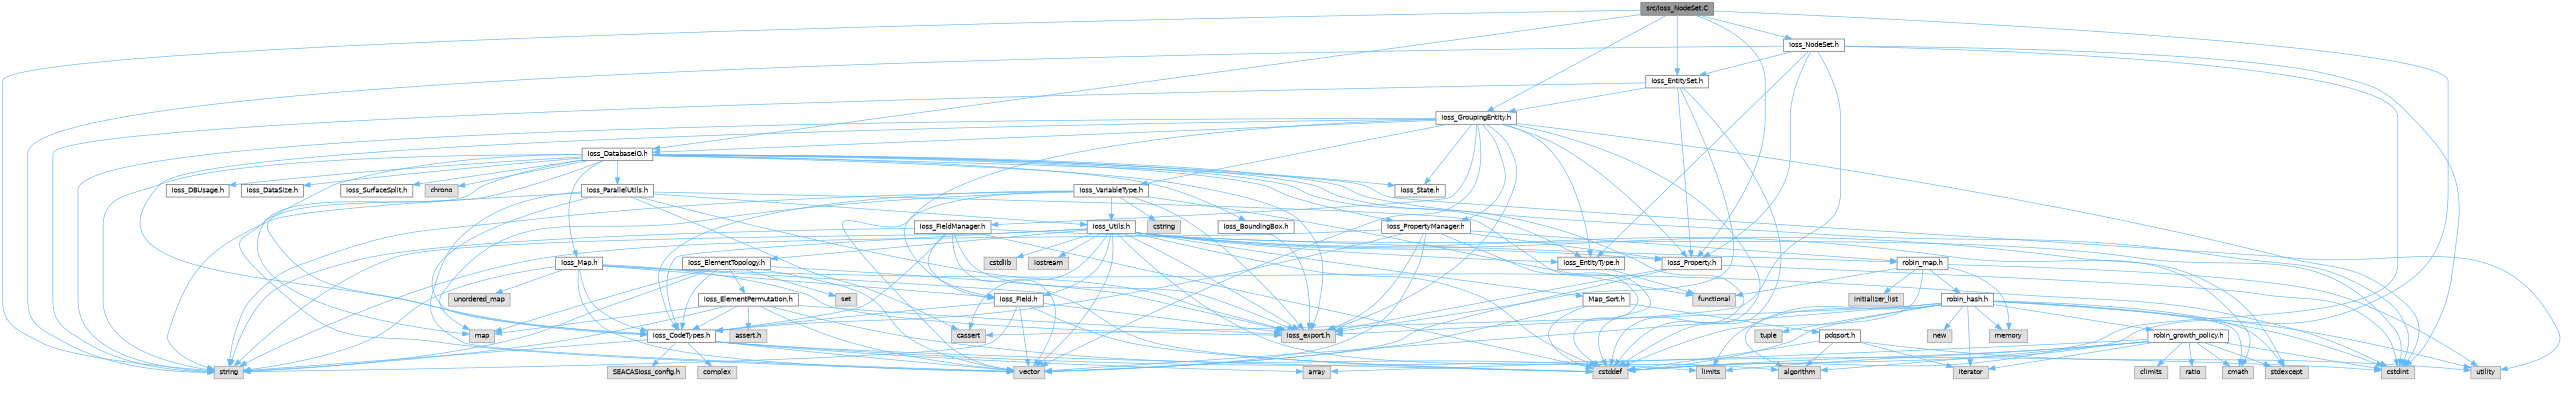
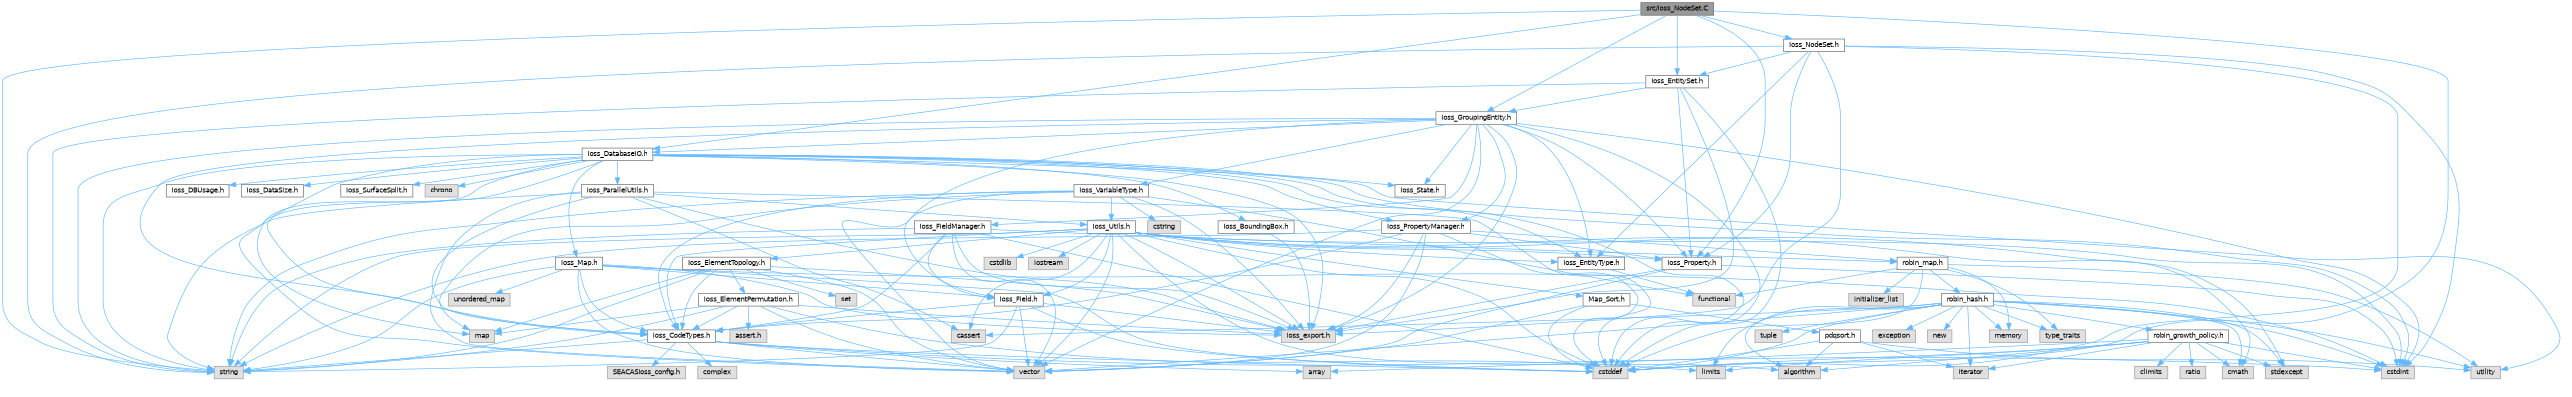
node "exception": added
node "type_traits": added
